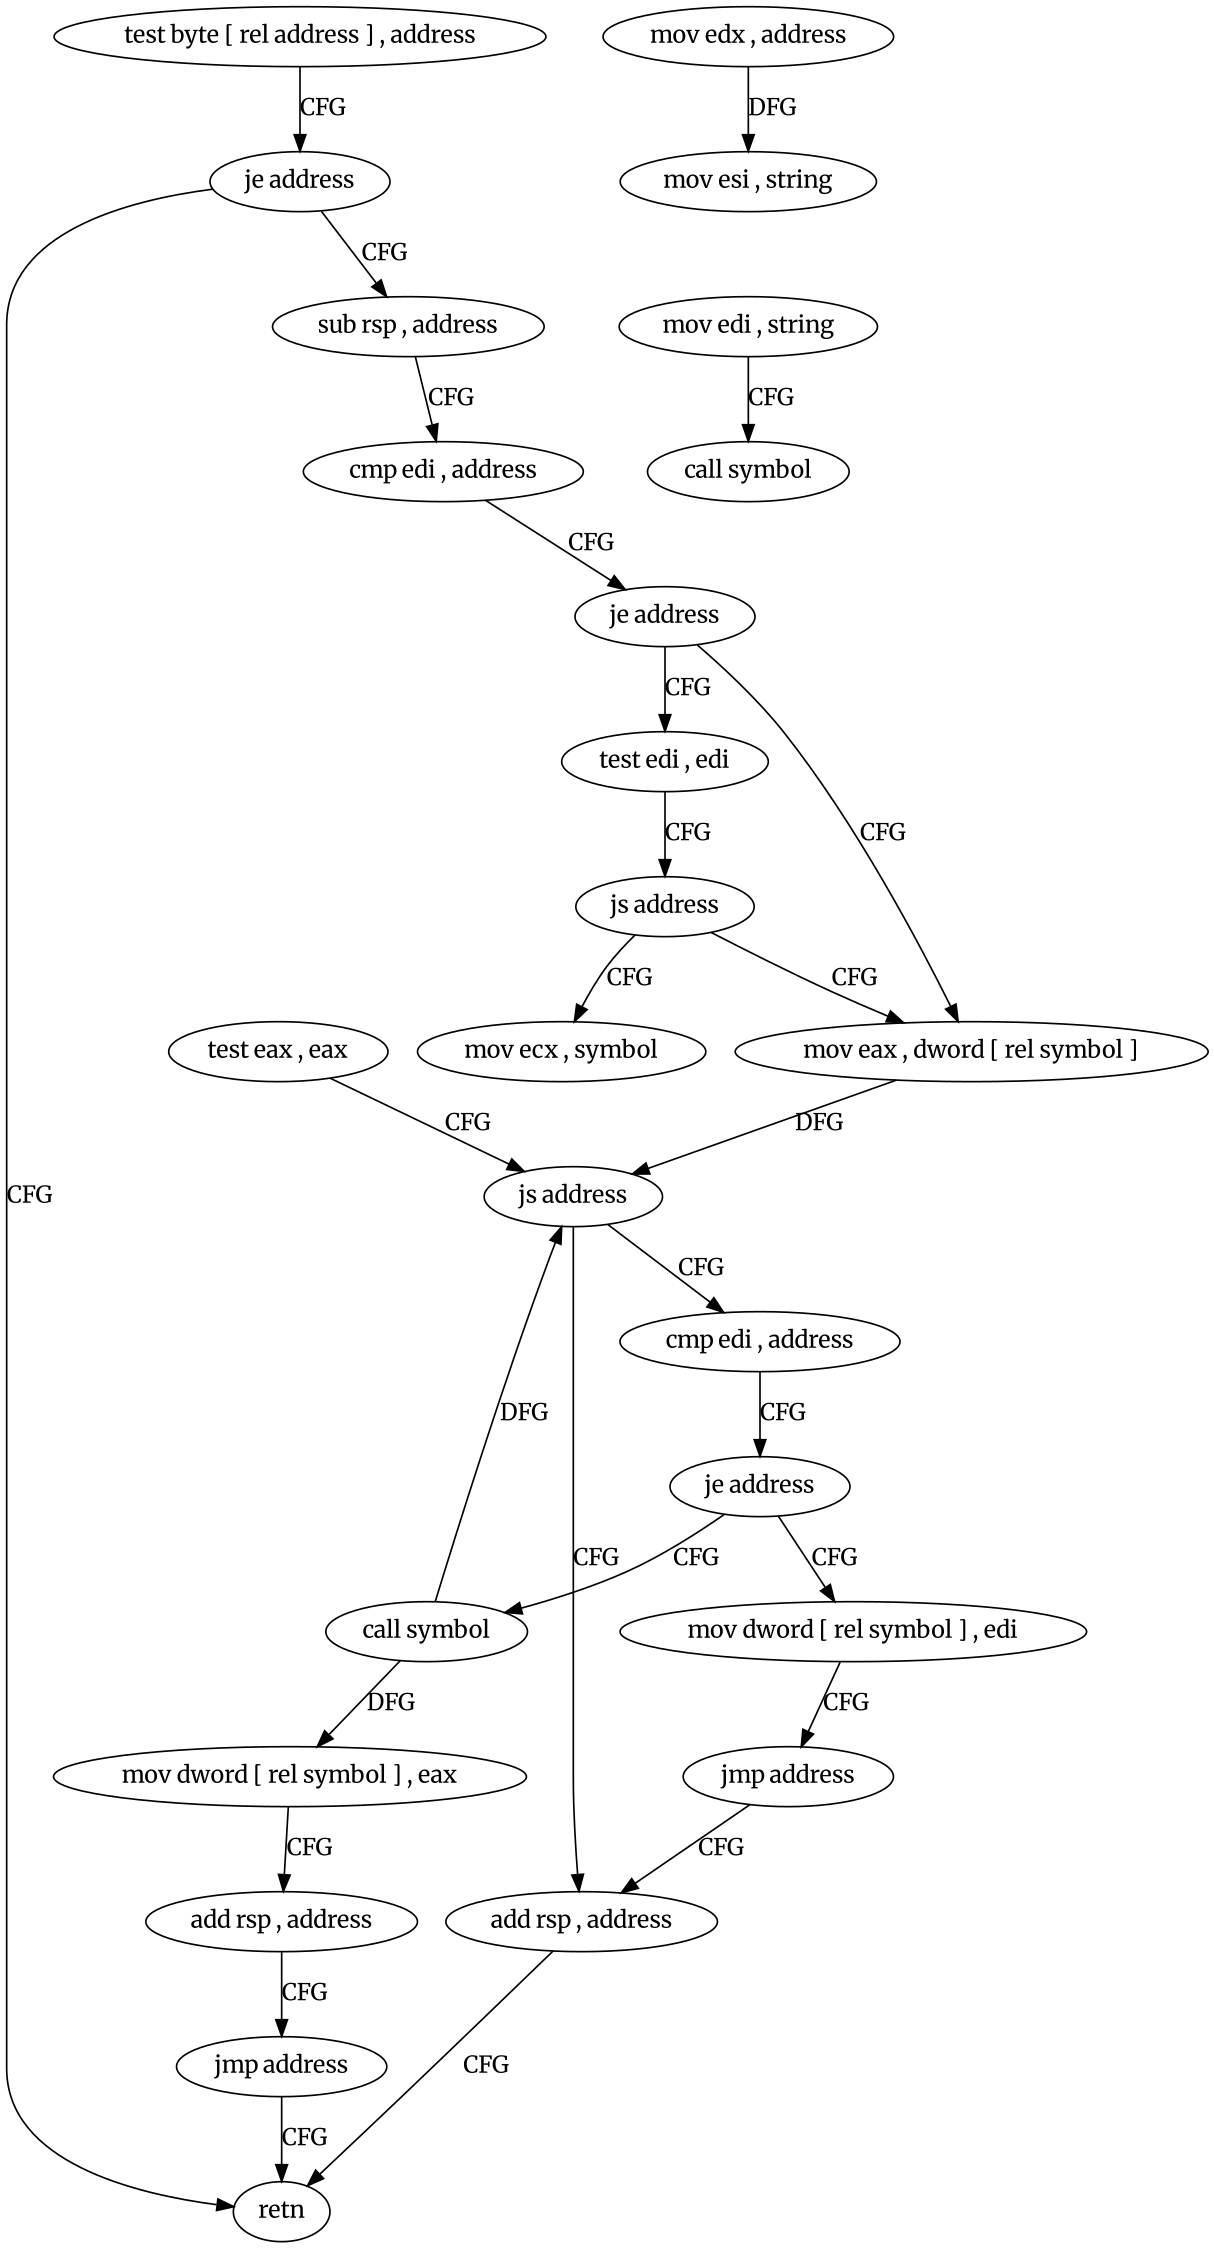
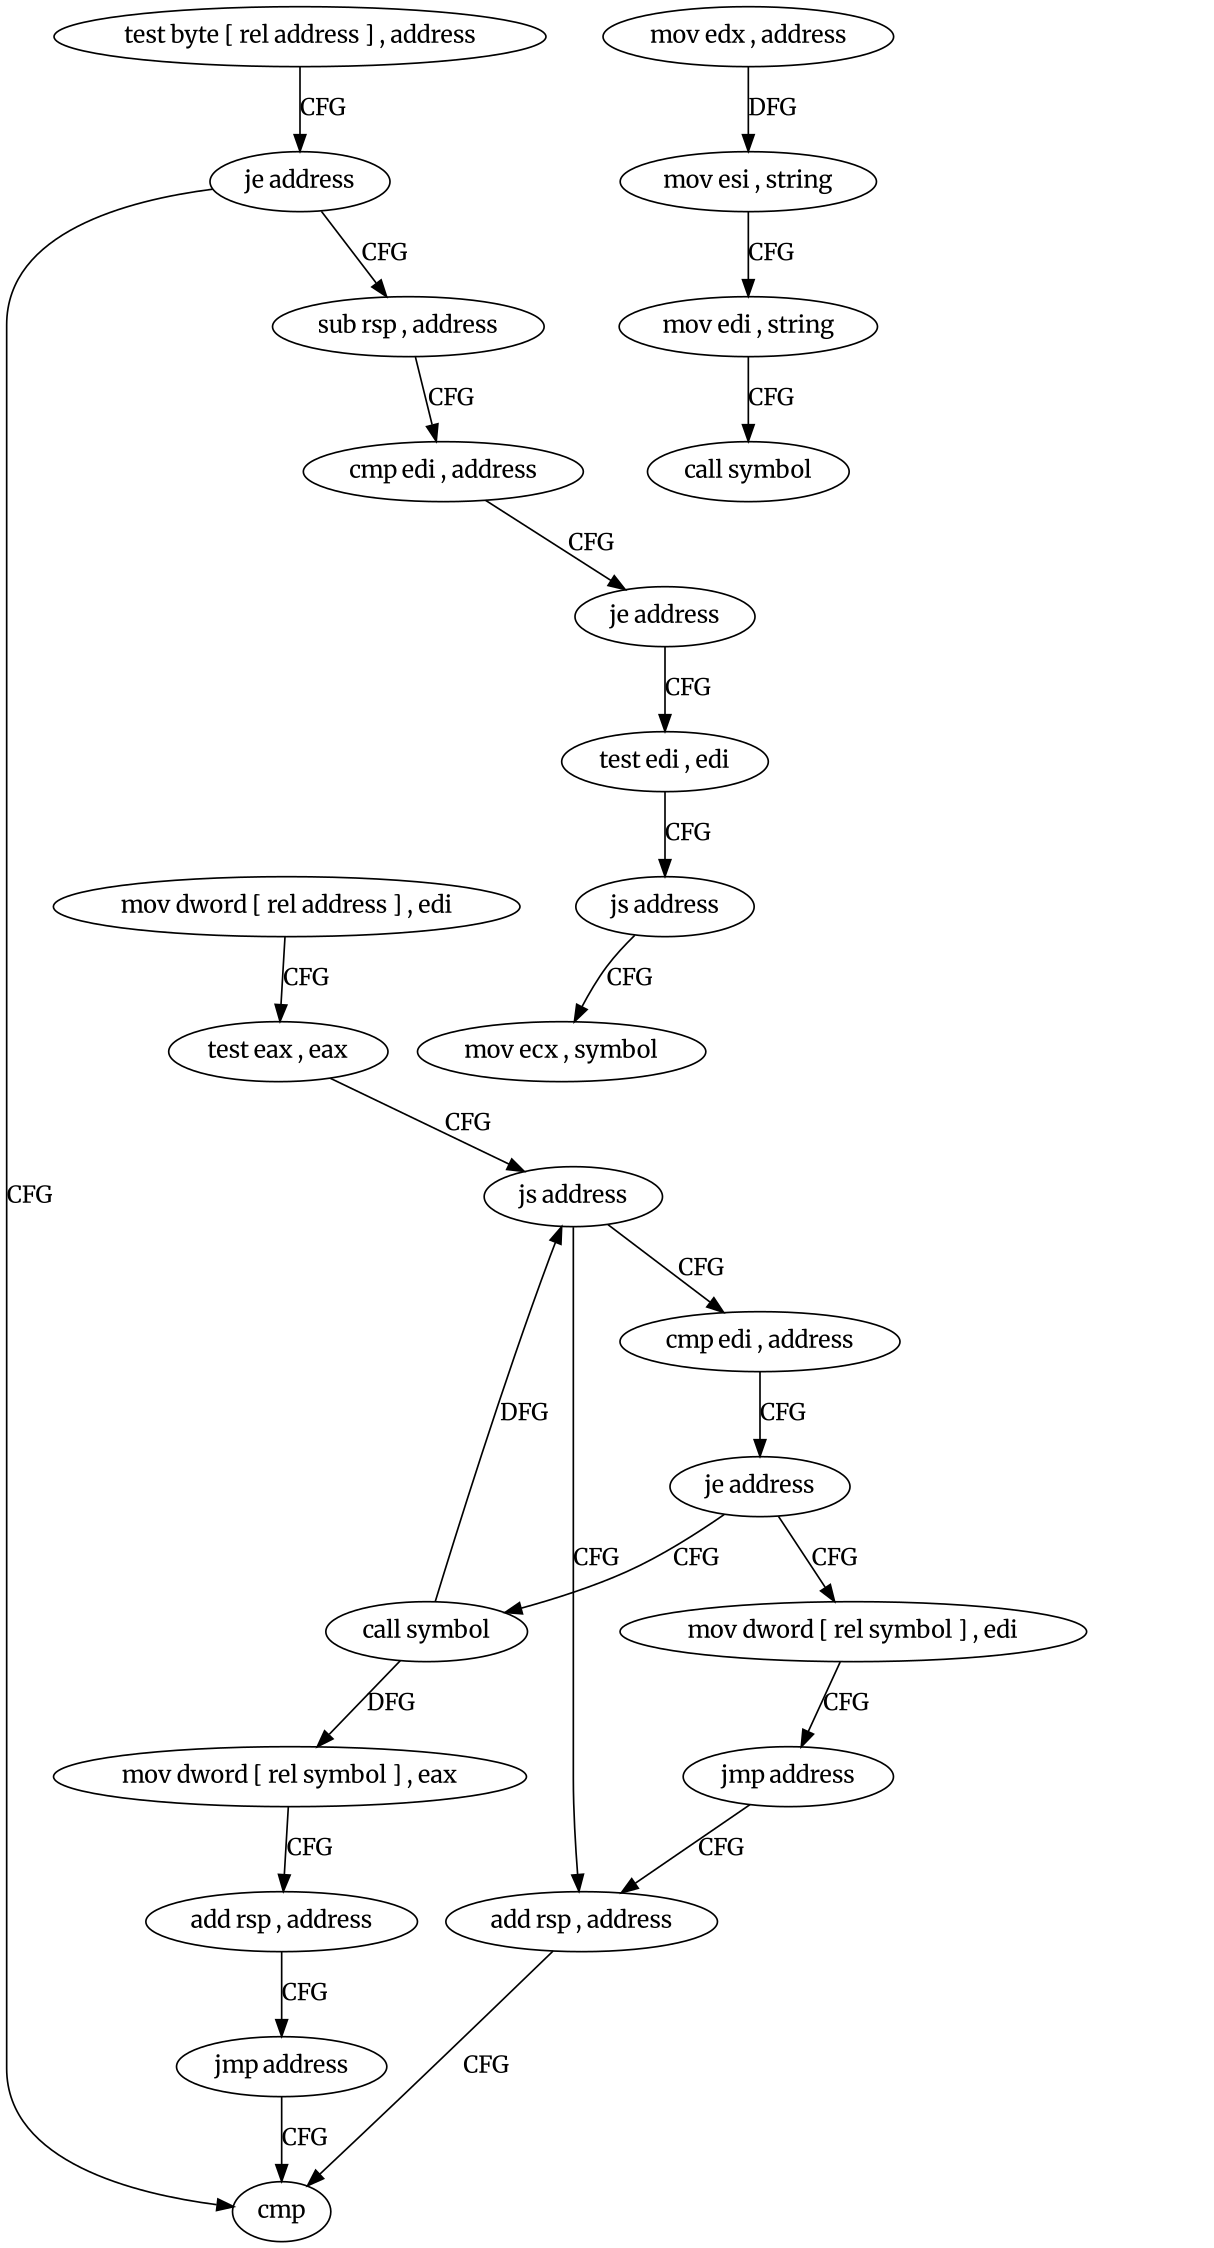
edge "mov esi , string" -> "mov edi , string": added, label "CFG"
node "mov dword [ rel address ] , edi": added
node "mov eax , dword [ rel symbol ]": removed
node "retn": label "retn" -> "cmp"
